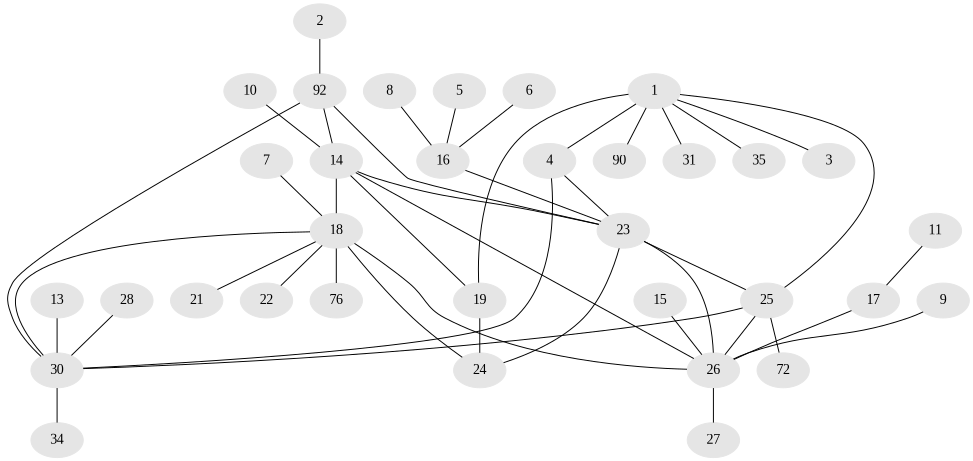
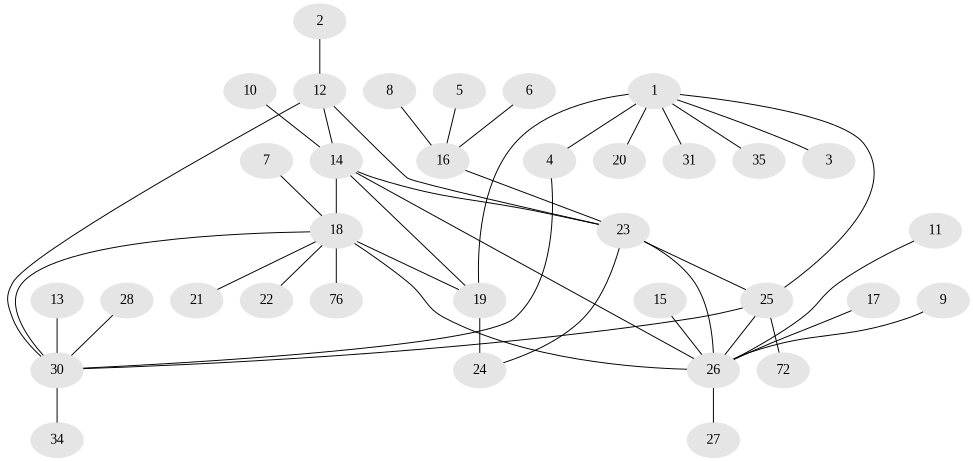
node "92": label "92" -> "12"
node "90": label "90" -> "20"
edge "4" -- "23": removed
edge "11" -- "17": now "11" -- "26"
edge "18" -- "24": now "18" -- "19"
